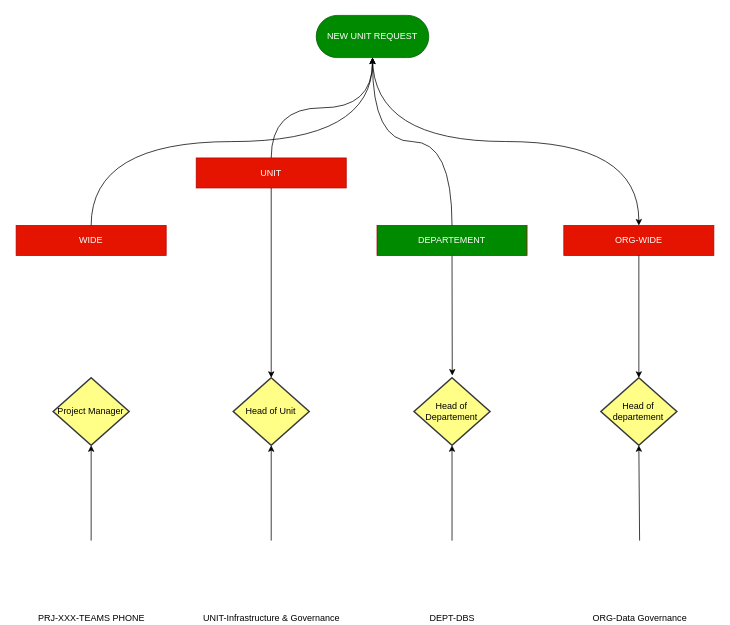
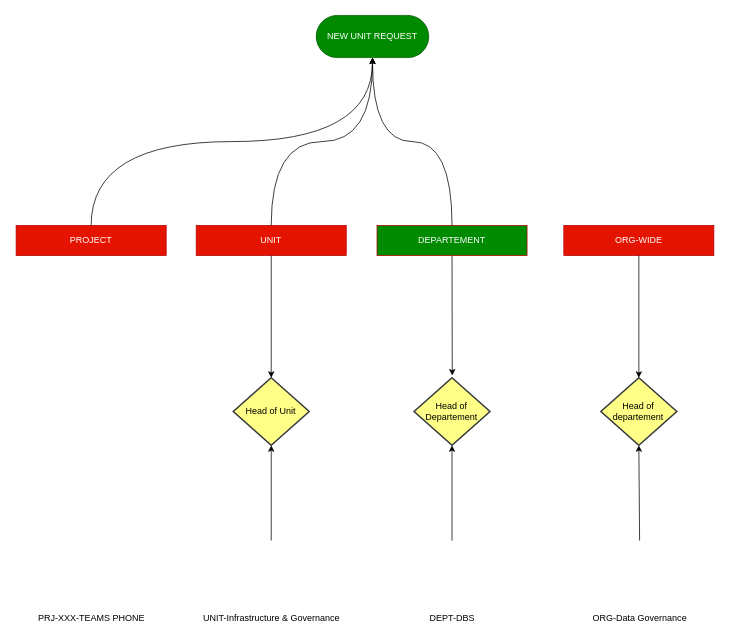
edge "NEW UNIT REQUEST" -> "ORG-WIDE": removed
node "UNIT": moved (271, 173) -> (271, 240)
node "WIDE": label "WIDE" -> "PROJECT"
node "Project Manager": removed
edge "PRJ-XXX-TEAMS PHONE" -> "Project Manager": removed
